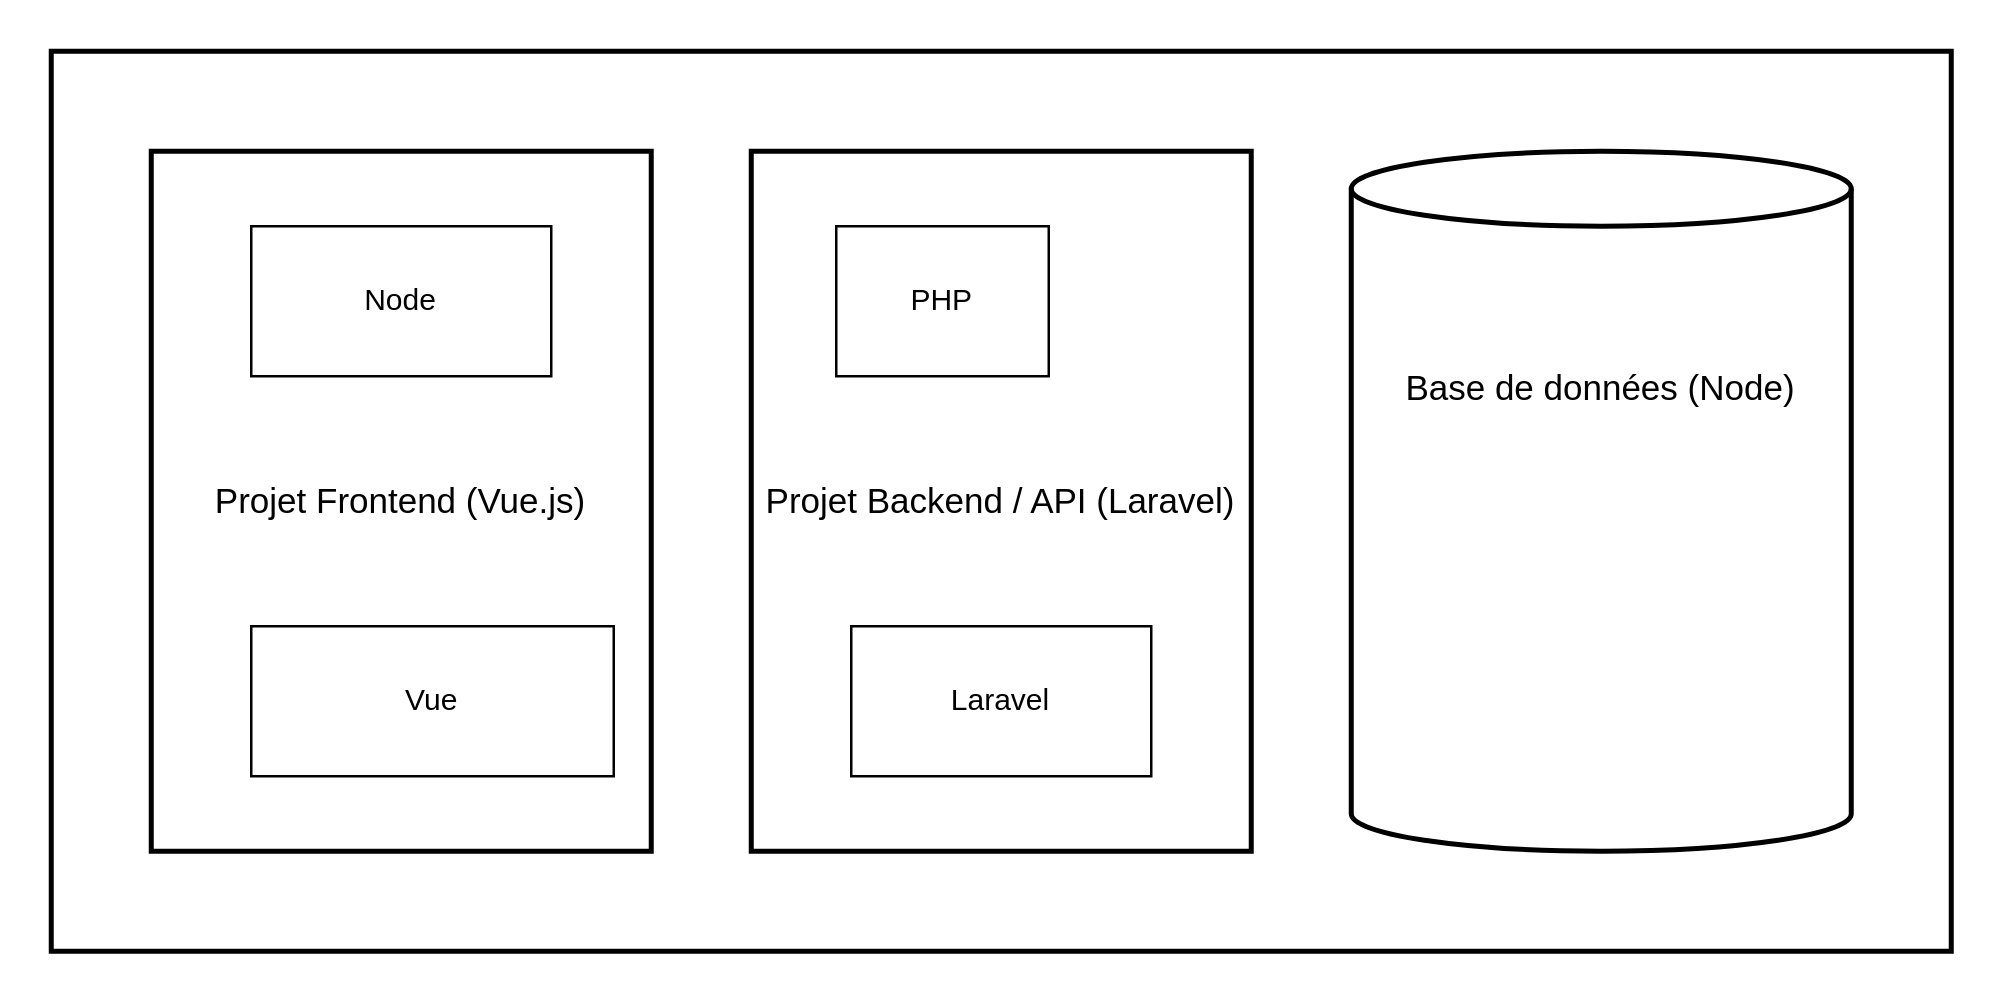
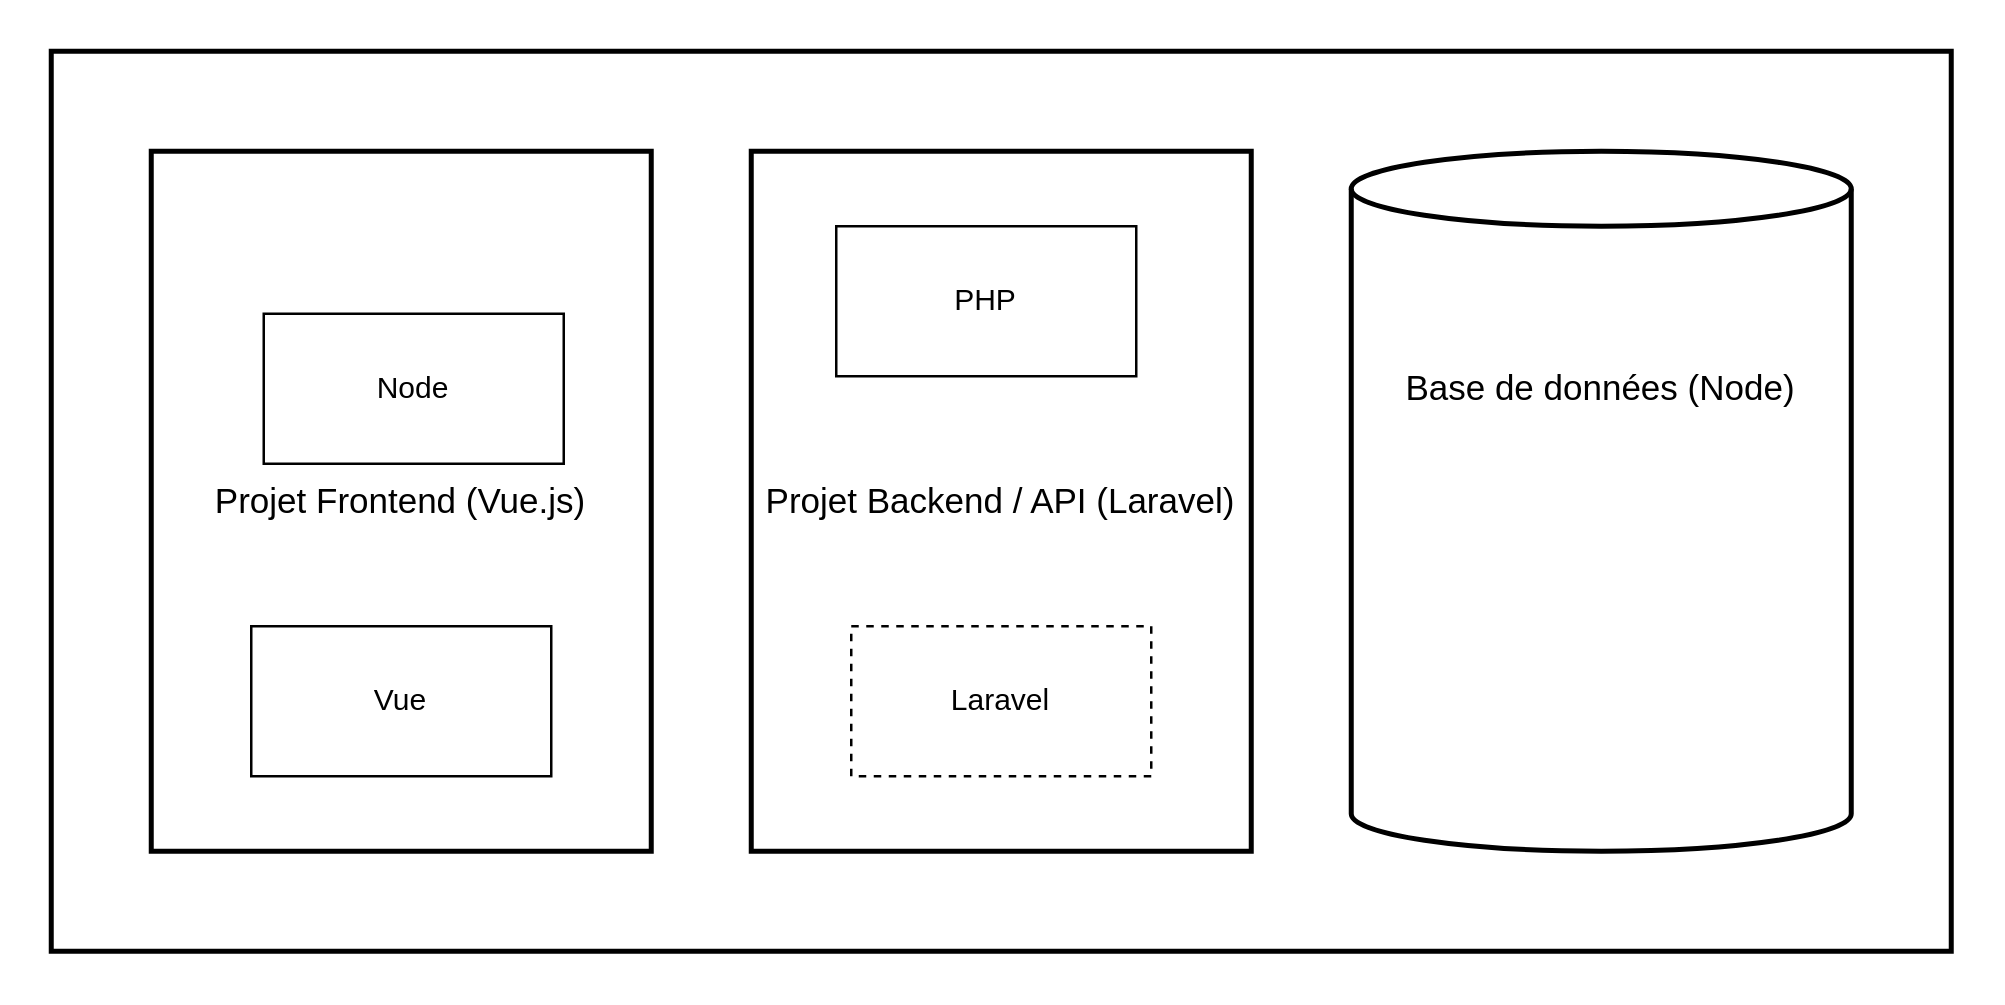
node "Node": moved (401, 301) -> (414, 389)
node "PHP": size 213x150 -> 300x150
node "Vue": size 363x150 -> 300x150
node "Laravel": style solid -> dashed
